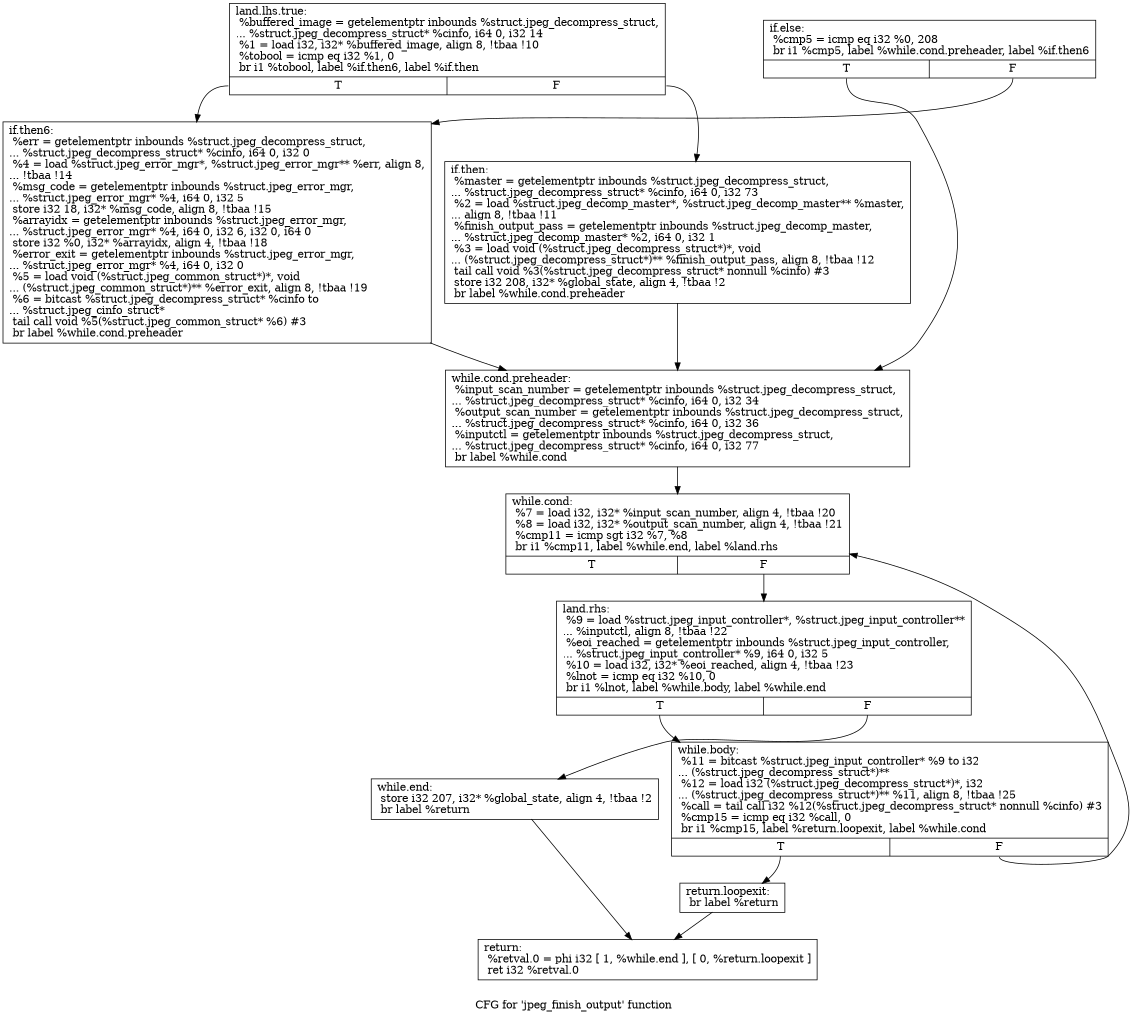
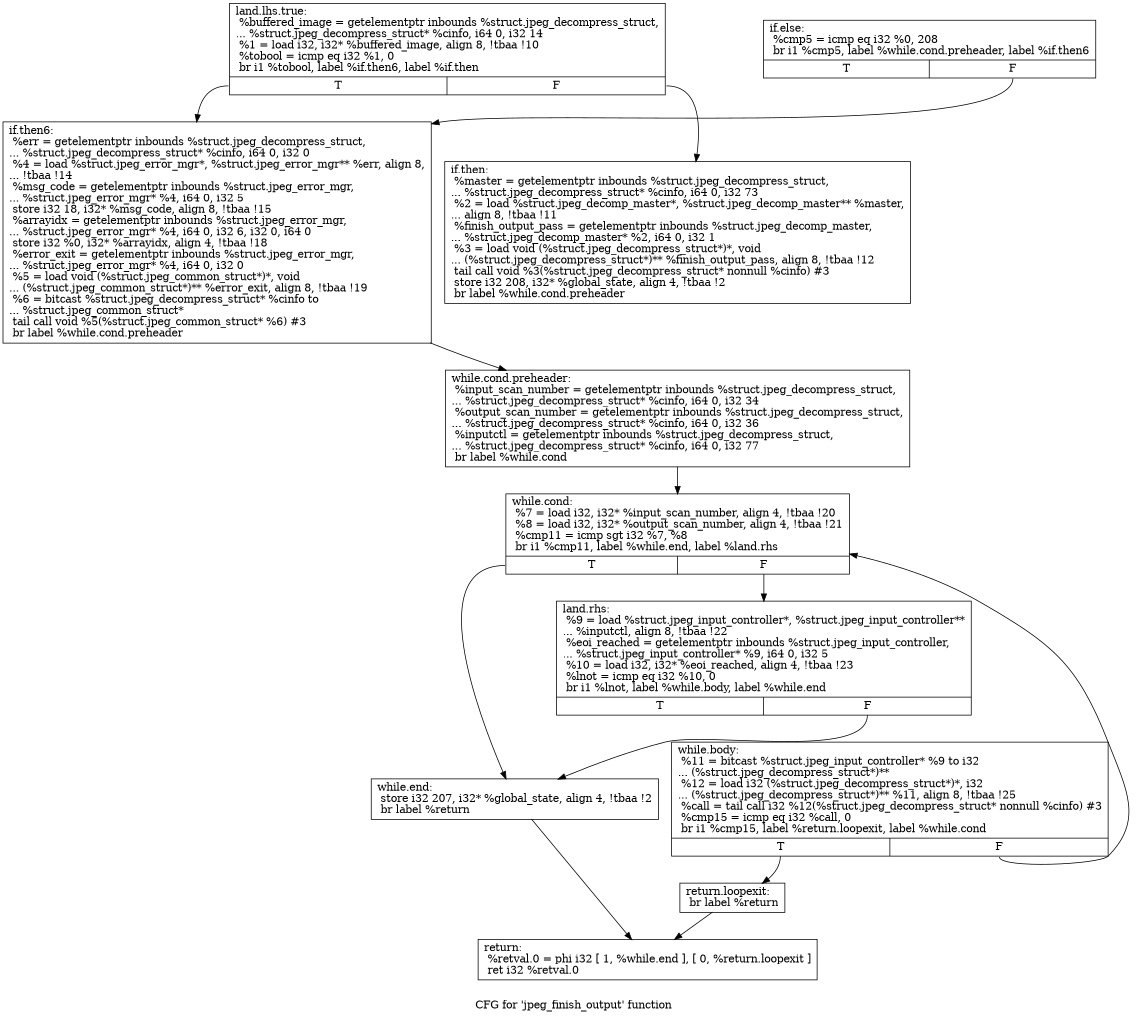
edge "if.else:" -> "while.cond.preheader:": removed
node "if.then6:": text "... %struct.jpeg_cinfo_struct*" -> "... %struct.jpeg_common_struct*"
edge "if.then:" -> "while.cond.preheader:": removed
edge "while.cond:" -> "while.end:": added
edge "land.rhs:" -> "while.body:": removed
